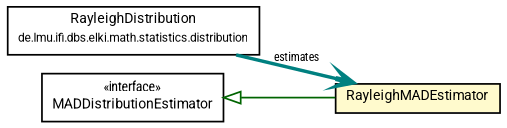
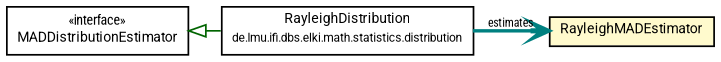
edge "RayleighMADEstimator" -> "MADDistributionEstimator": now "RayleighDistribution" -> "MADDistributionEstimator"
